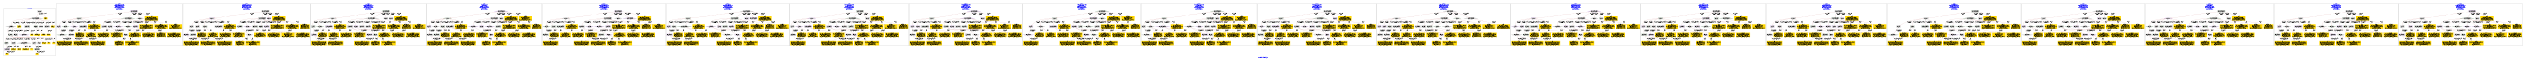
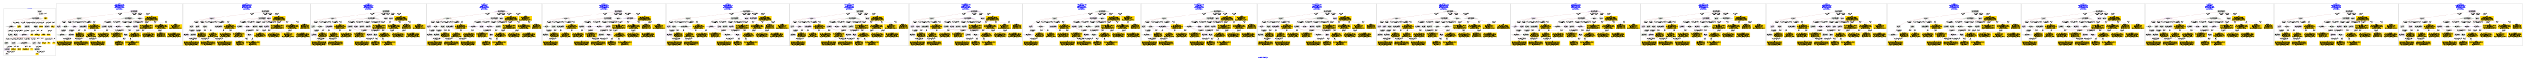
node "provenance": fillcolor lightgray -> gold
node "death": fillcolor gold -> lightgray
